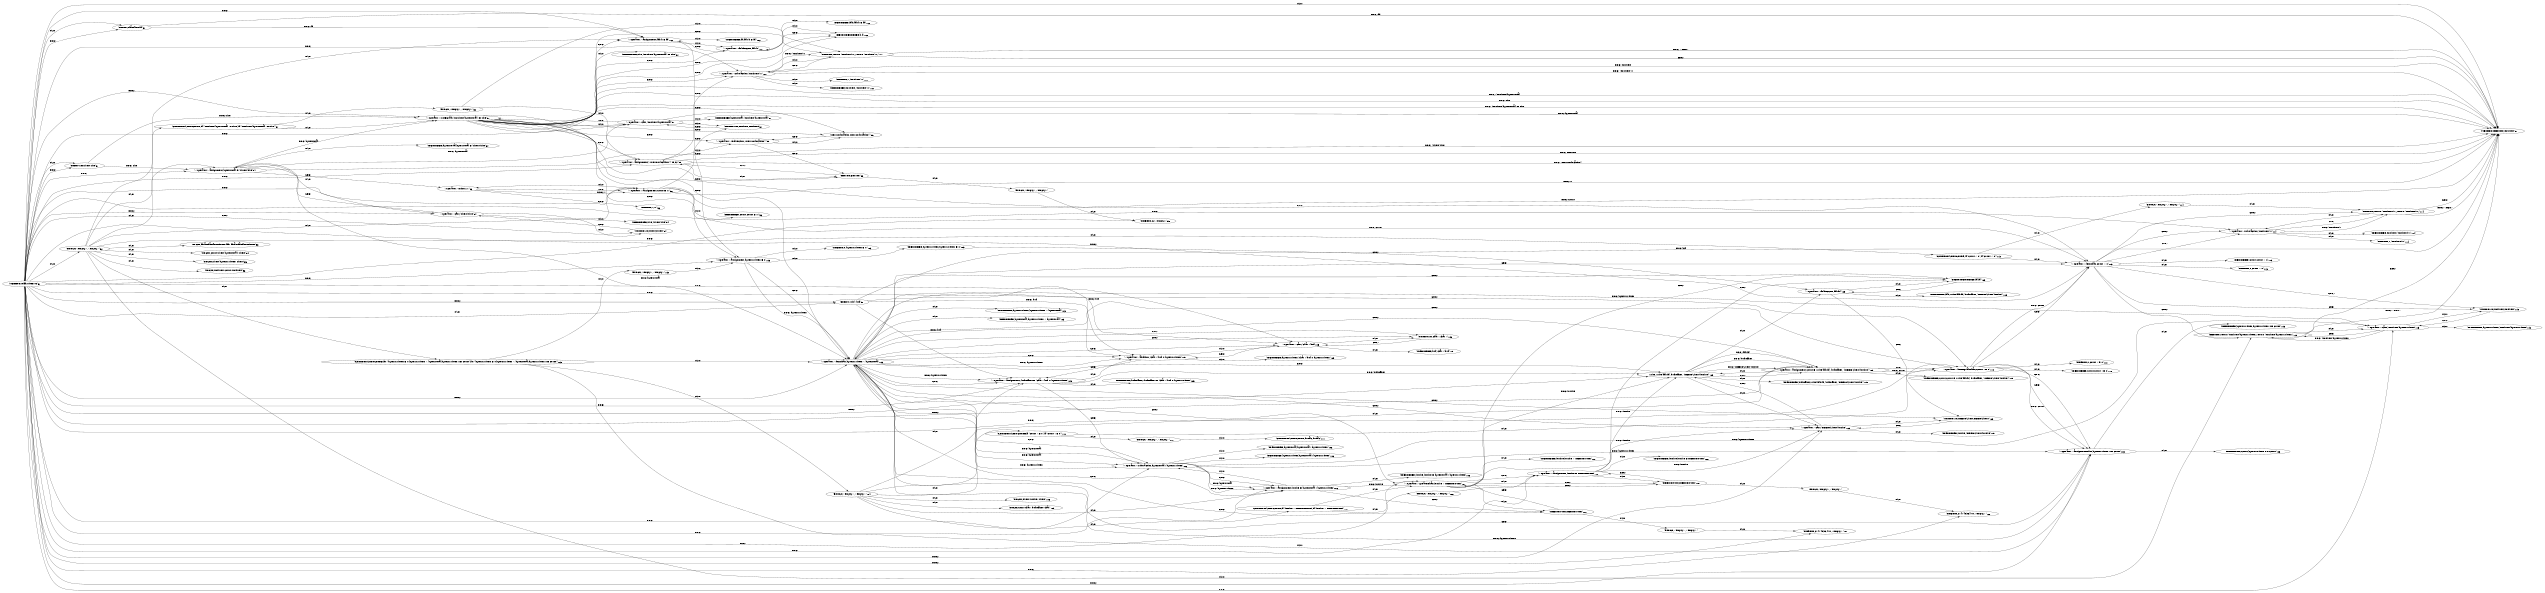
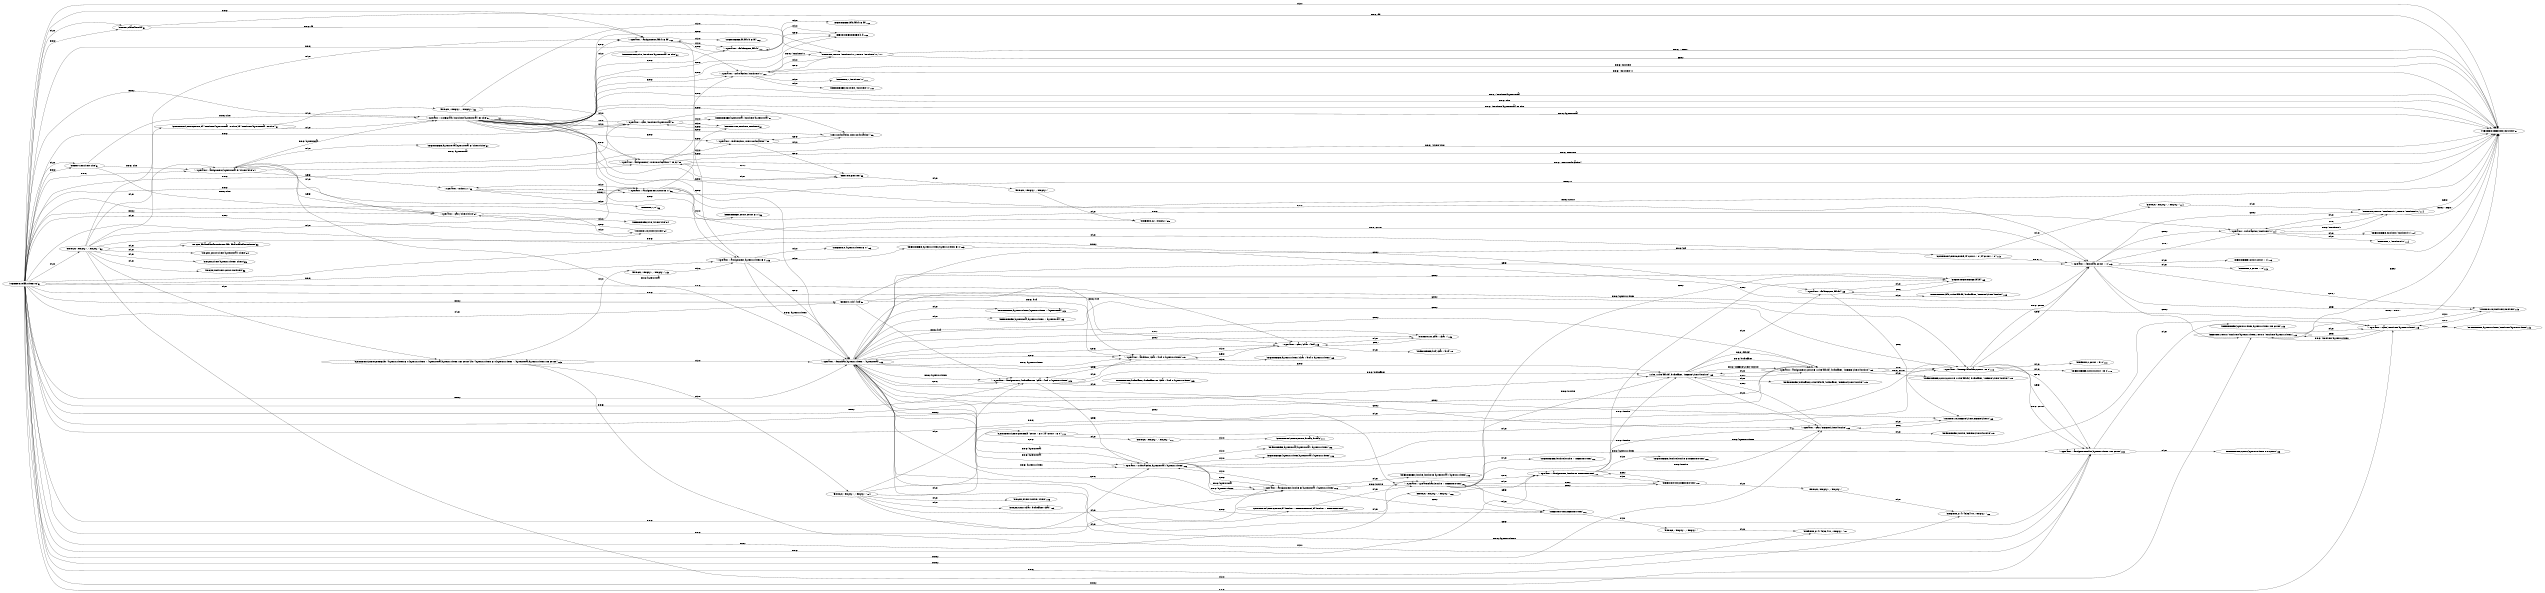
edge "(<operator>.minus,-1)" -> "(LITERAL,1,-1)": label "CDG: " -> "AST: "
edge "(PARAM,tmsize_t size)" -> "(<operator>.cast,(size_t)size)": added, label "DDG: size"
edge "(CONTROL_STRUCTURE,if (count < 0),if (count < 0))" -> "(<operator>.lessThan,count < 0)": label "AST: " -> "DDG: -1"
